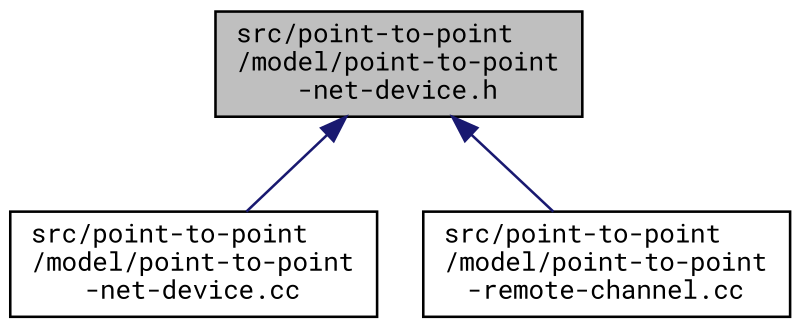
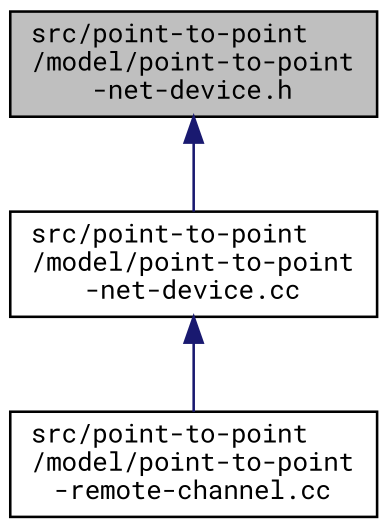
edge "src/point-to-point /model/point-to-point -remote-channel.cc" -> "src/point-to-point /model/point-to-point -net-device.h": now "src/point-to-point /model/point-to-point -remote-channel.cc" -> "src/point-to-point /model/point-to-point -net-device.cc"
